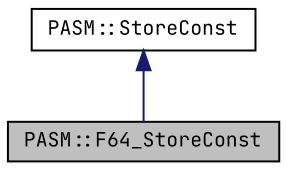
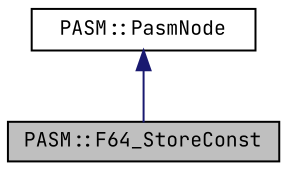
node "PASM::StoreConst": label "PASM::StoreConst" -> "PASM::PasmNode"
